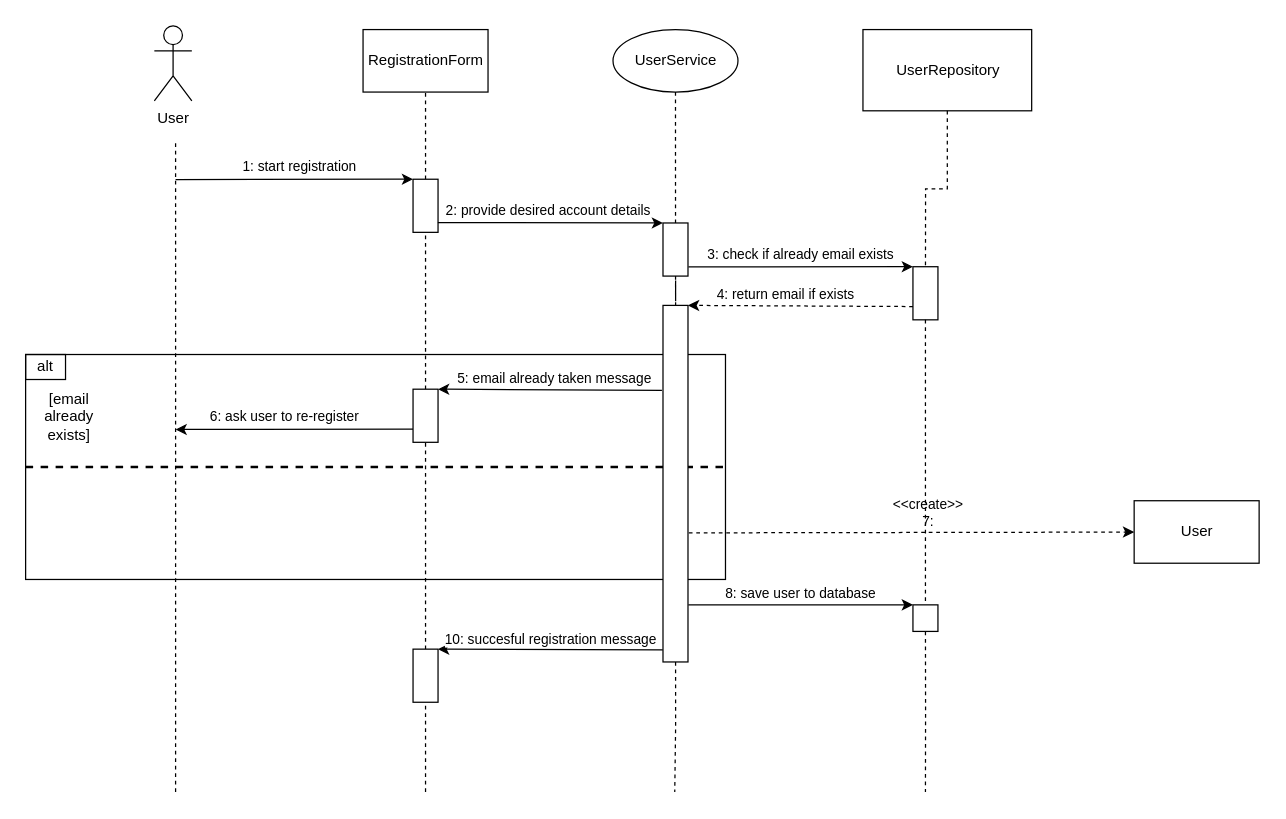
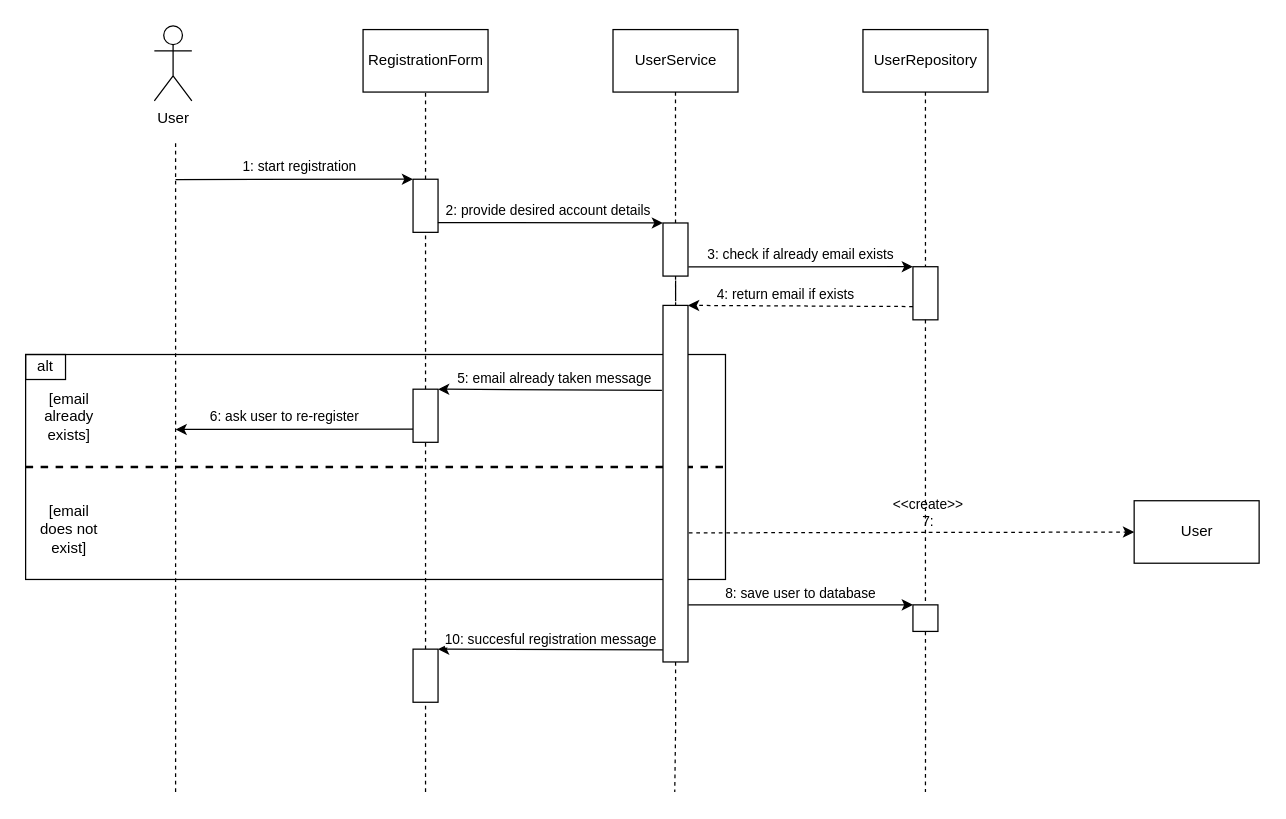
node "UserService": shape ellipse -> rectangle
node "UserRepository": size 169x81 -> 125x63
node "[email does not exist]": added
